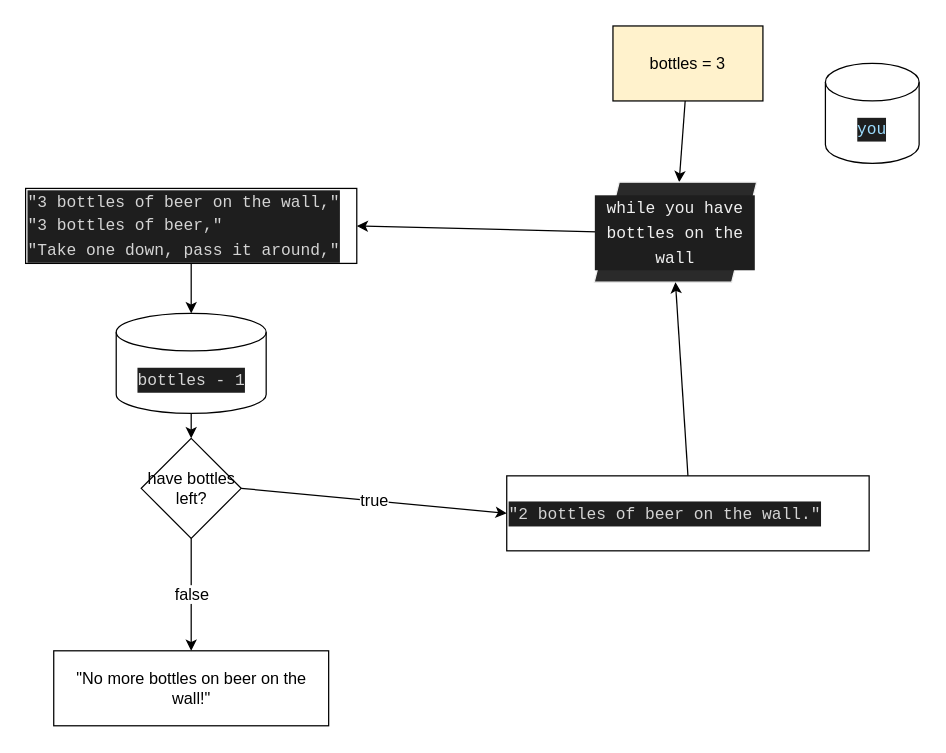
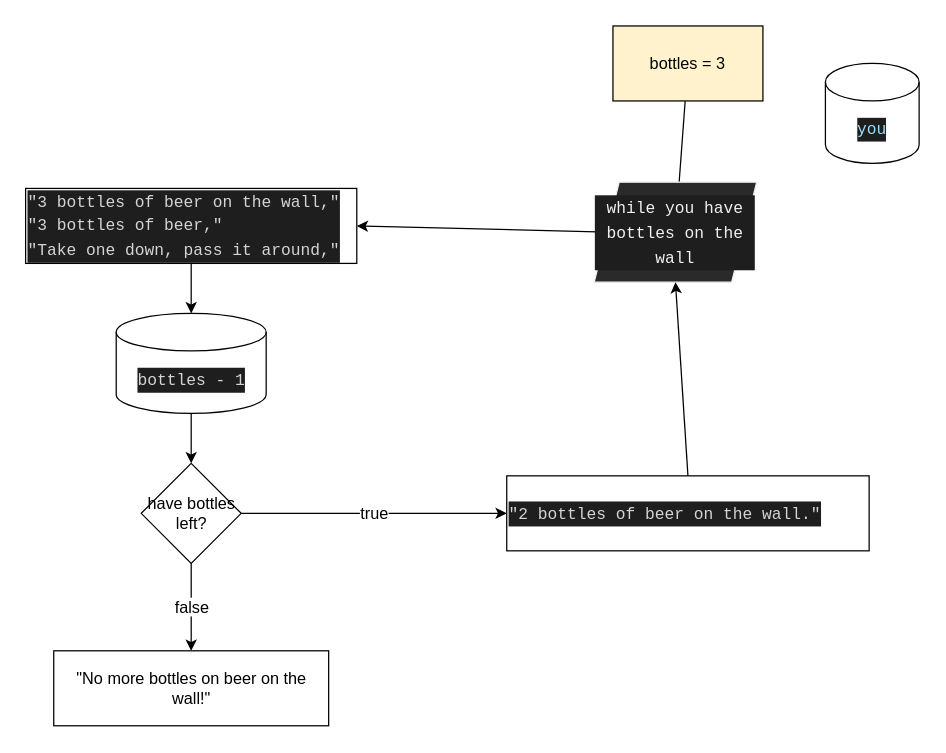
edge "bottles = 3" -> "while you have bottles on the wall": arrowhead classic -> none
node "have bottles left?": moved (191, 488) -> (191, 513)
